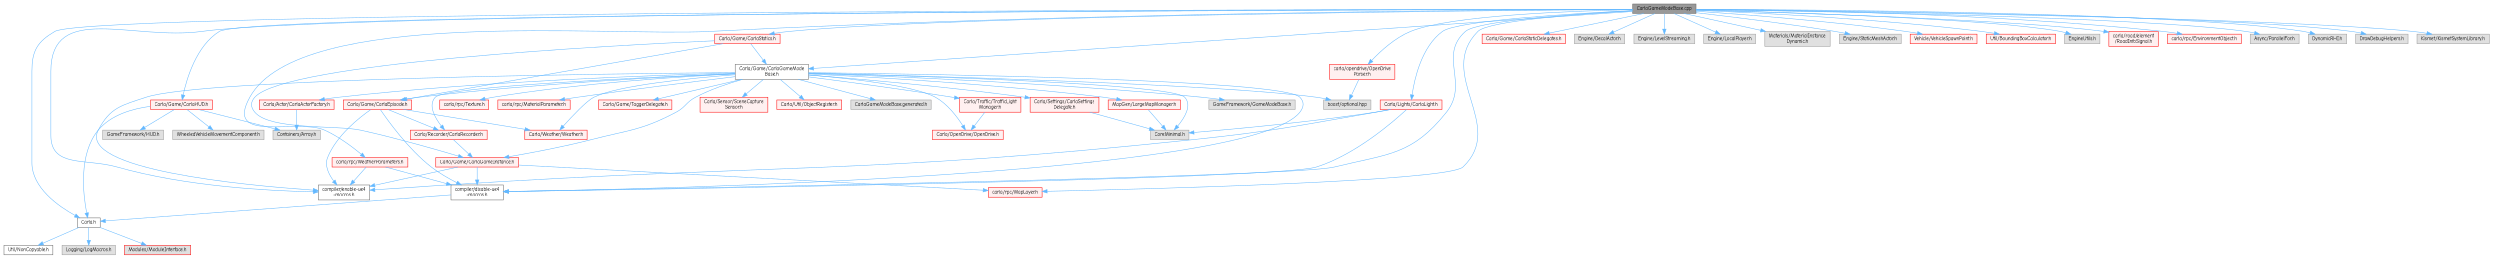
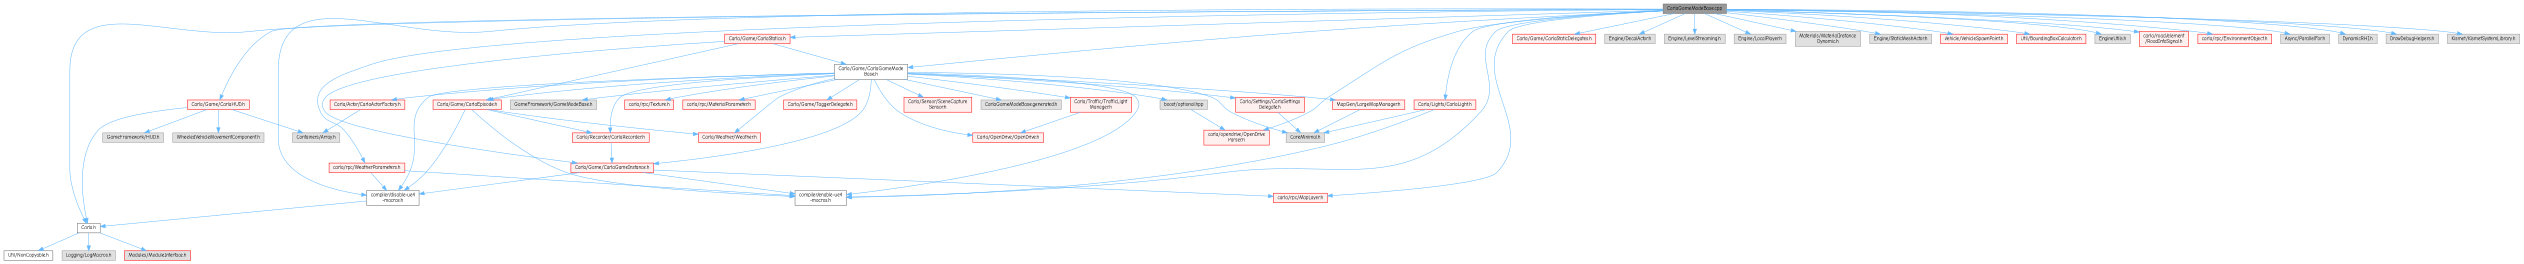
edge "carla/opendrive/OpenDrive Parser.h" -> "boost/optional.hpp": reversed
node "Carla/Util/ObjectRegister.h": removed
edge "Carla/Lights/CarlaLight.h" -> "compiler/disable-ue4 -macros.h": removed
